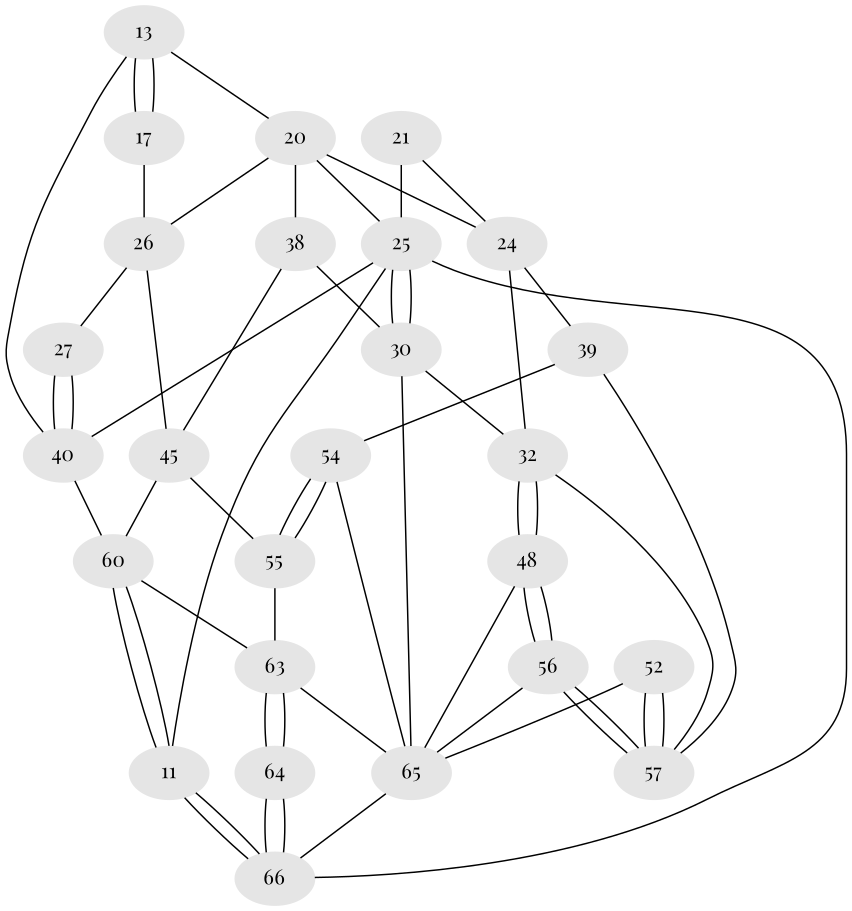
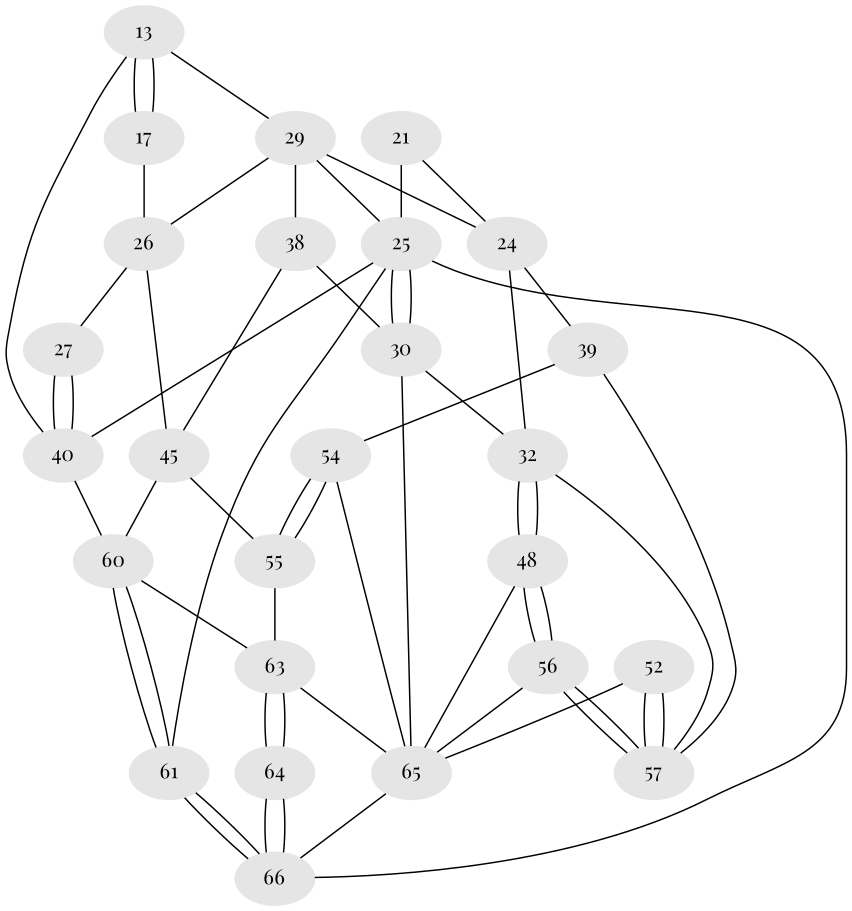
node "20": label "20" -> "29"
node "11": label "11" -> "61"
